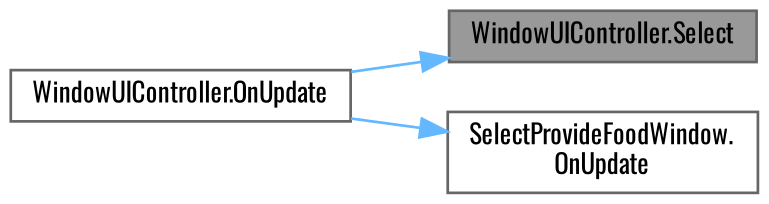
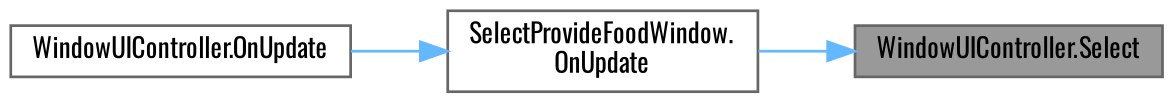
edge "WindowUIController.OnUpdate" -> "WindowUIController.Select": now "SelectProvideFoodWindow. OnUpdate" -> "WindowUIController.Select"
